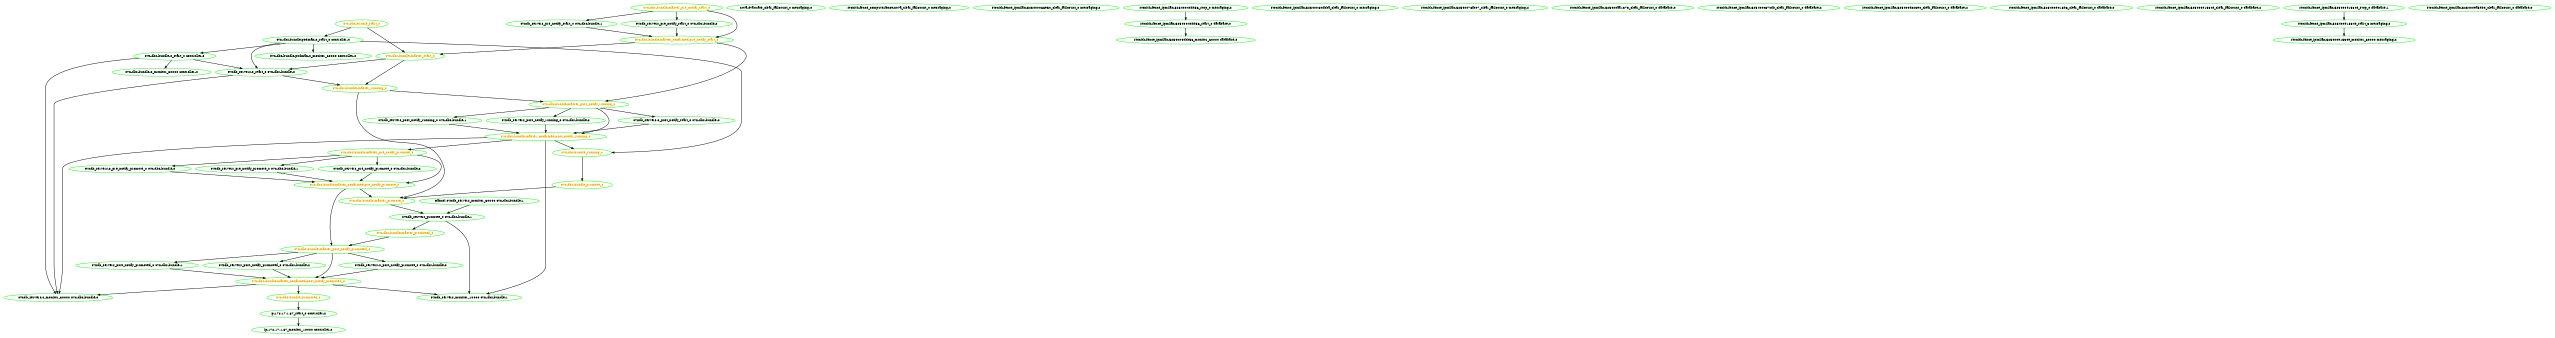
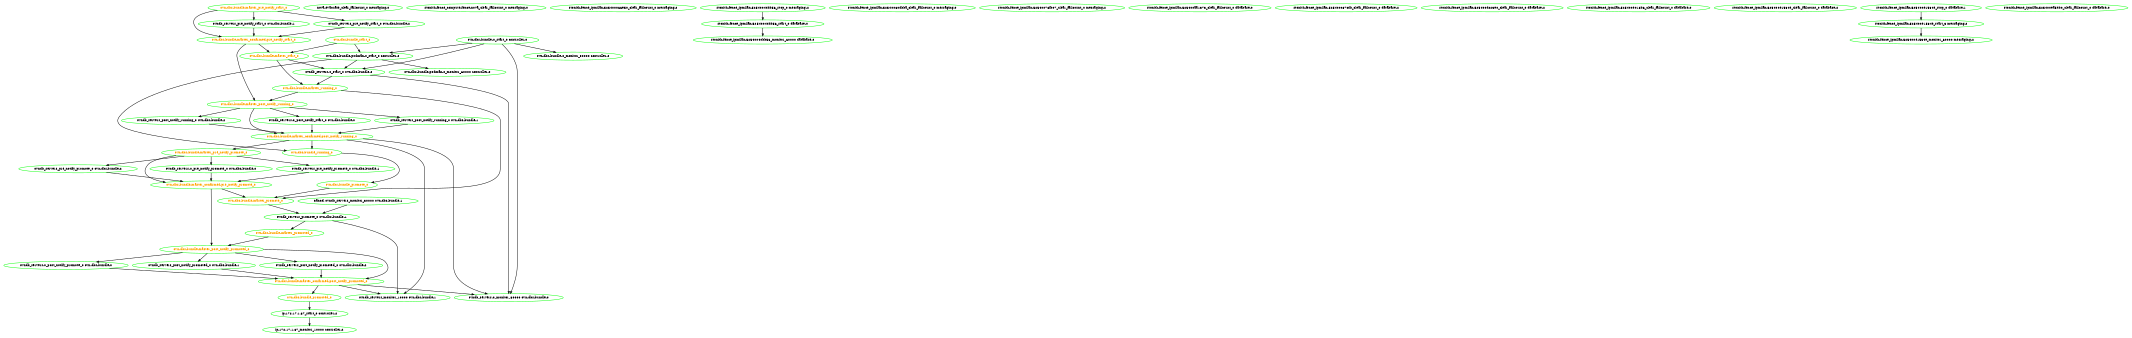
edge "ovn-dbs-bundle-podman-0_start_0 controller-0" -> "ovn-dbs-bundle-0_start_0 controller-0": reversed
